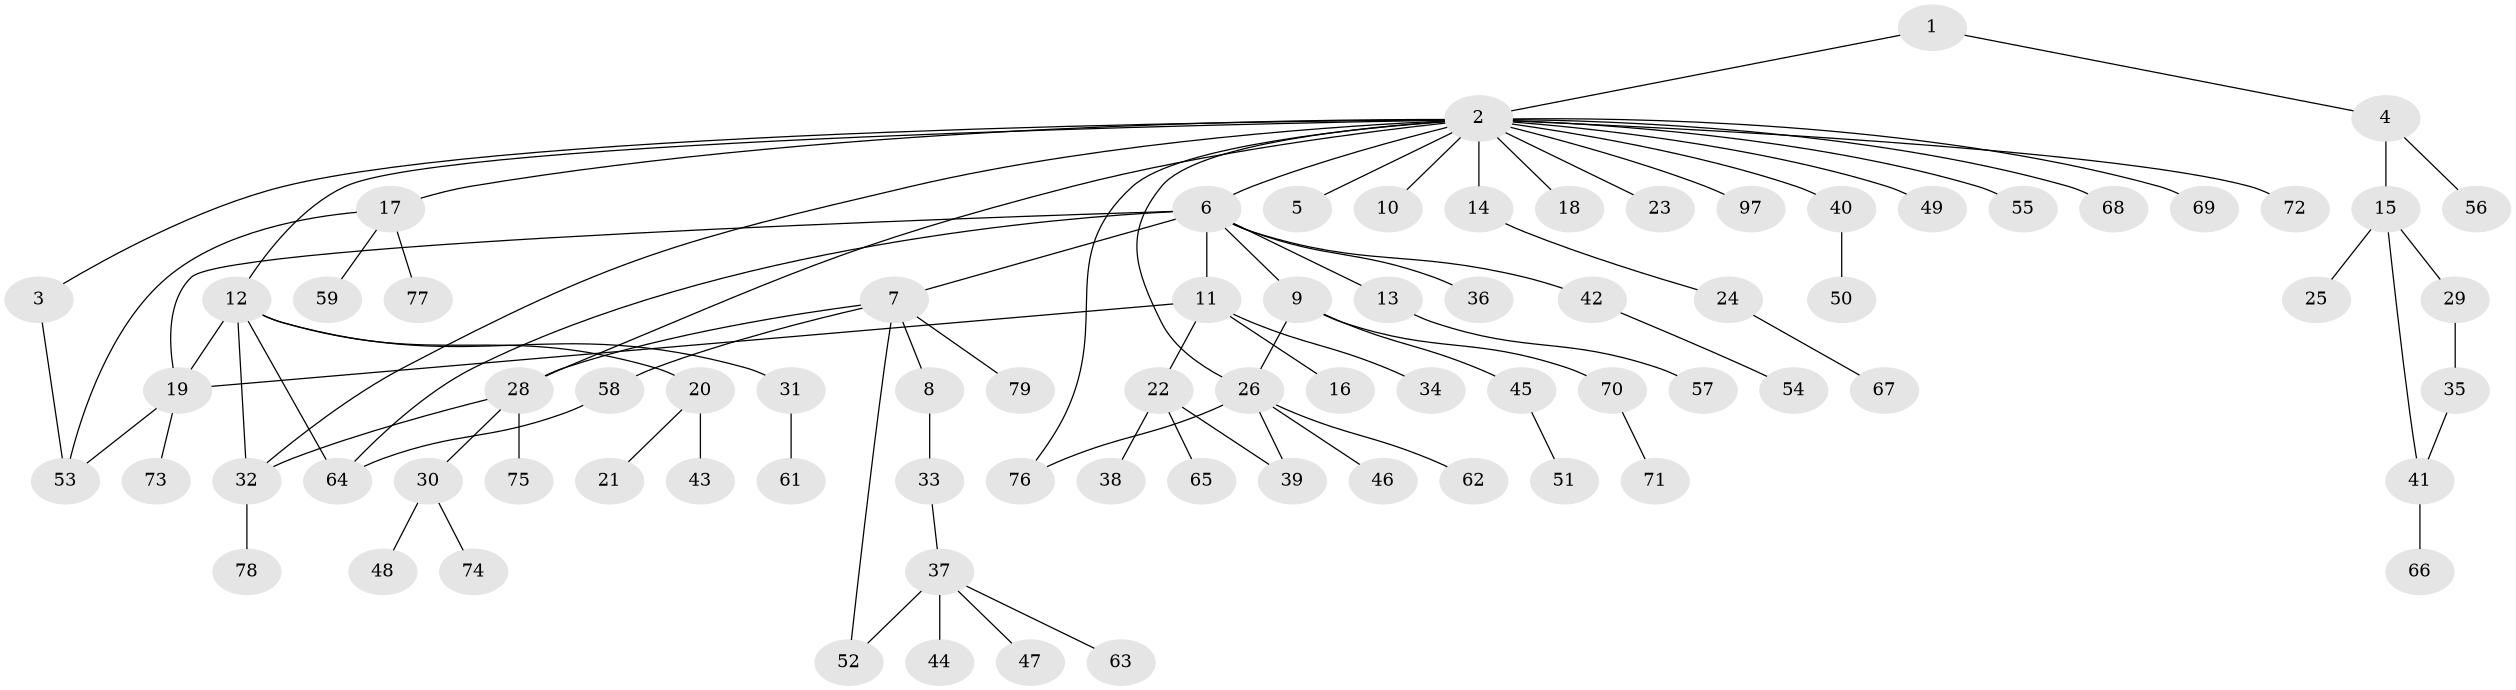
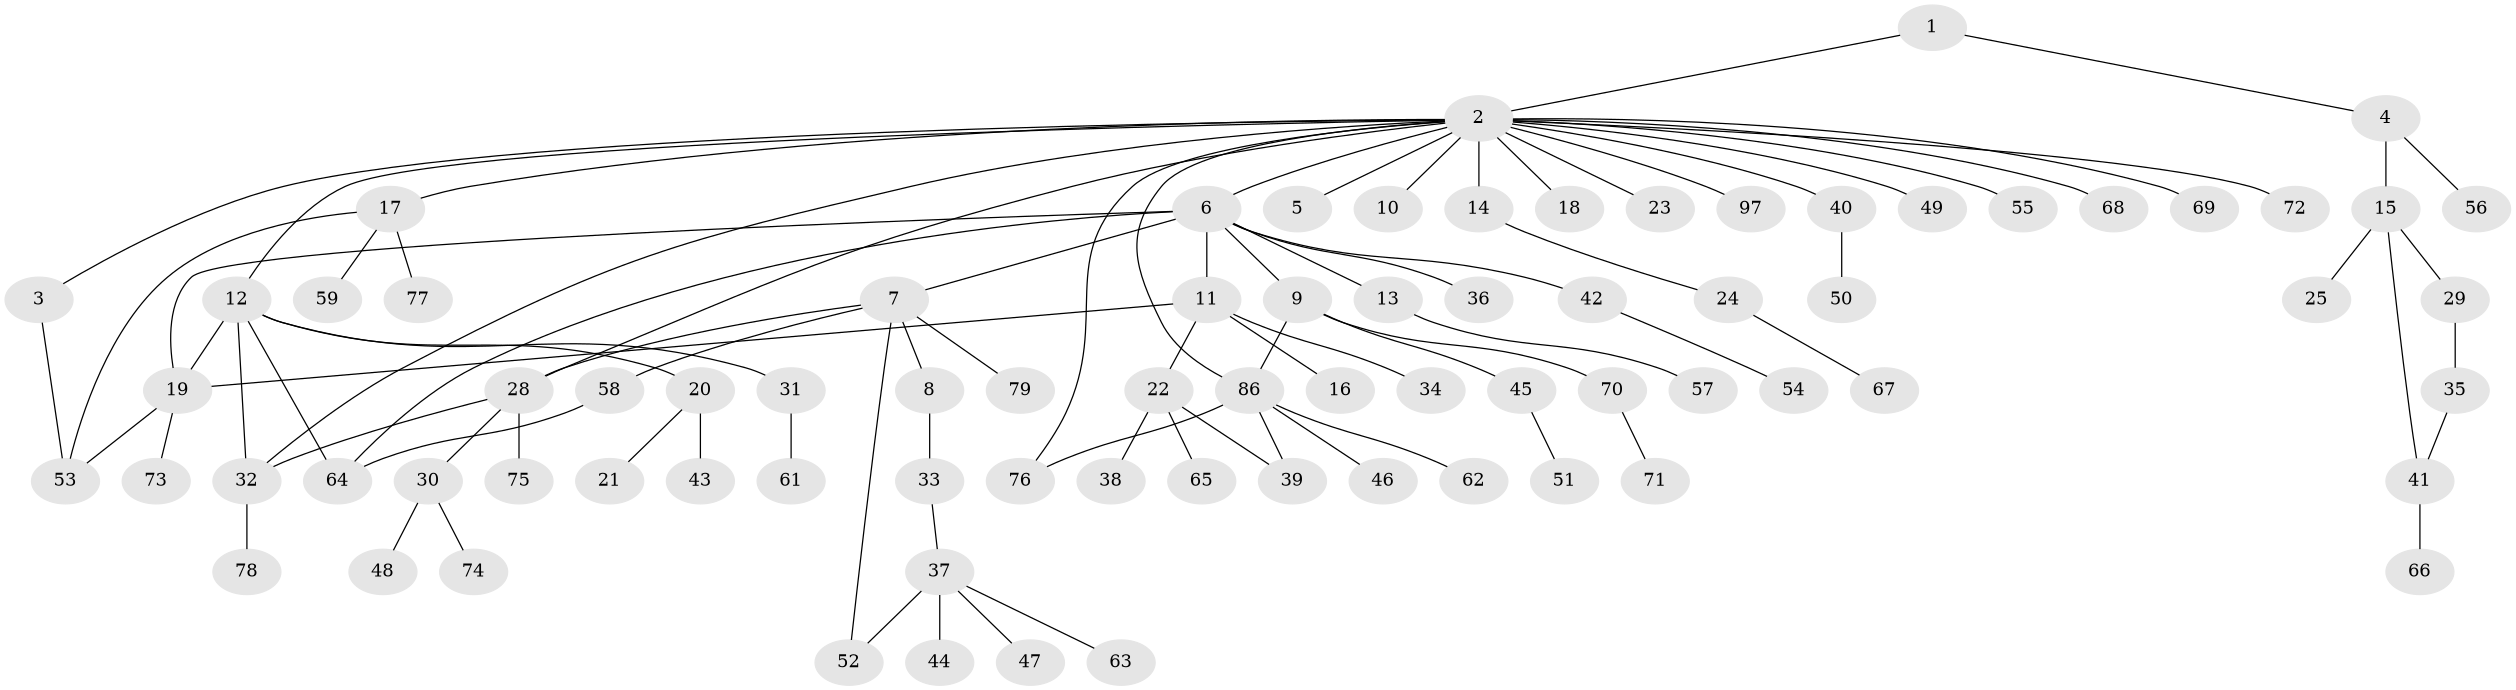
node "26": label "26" -> "86"
